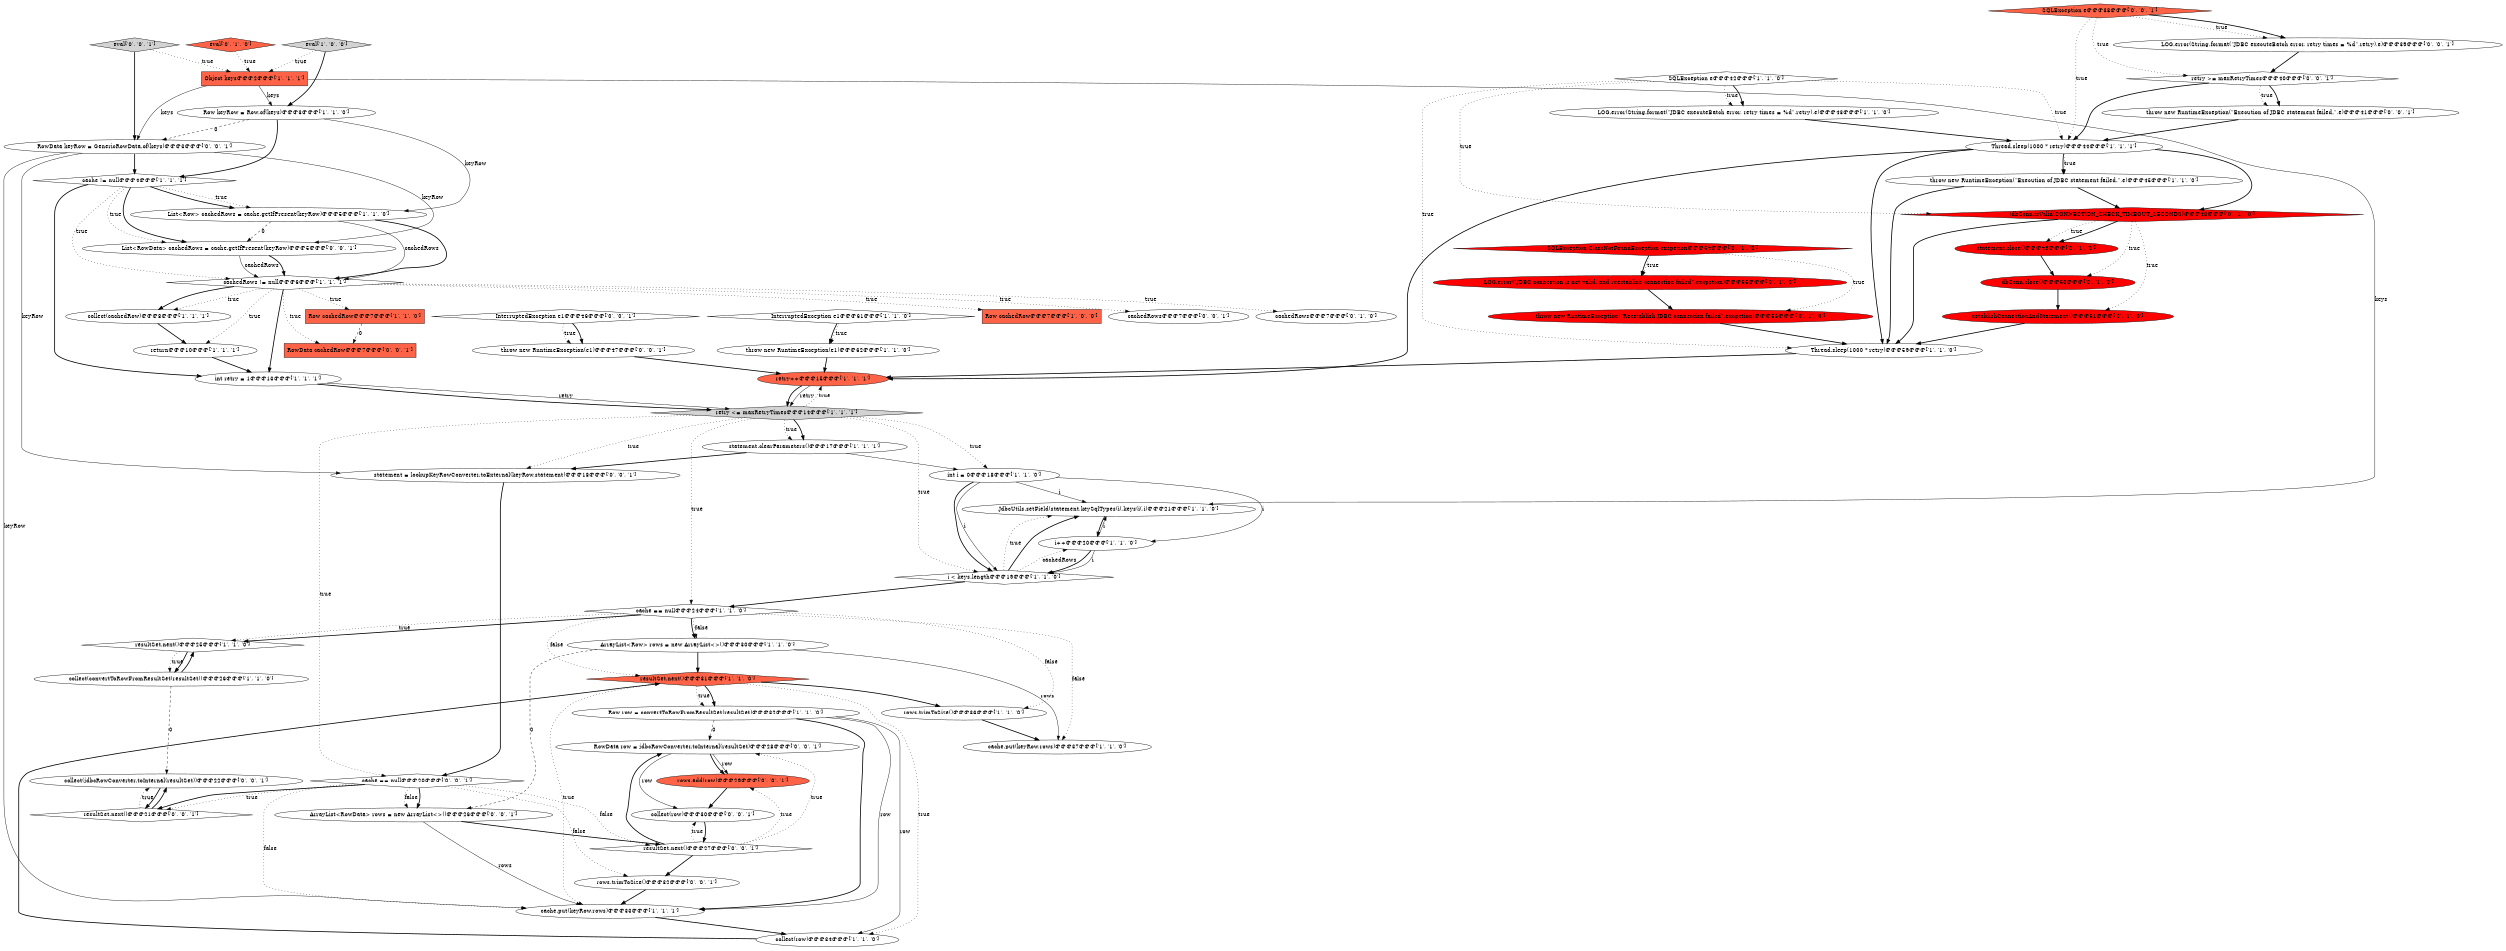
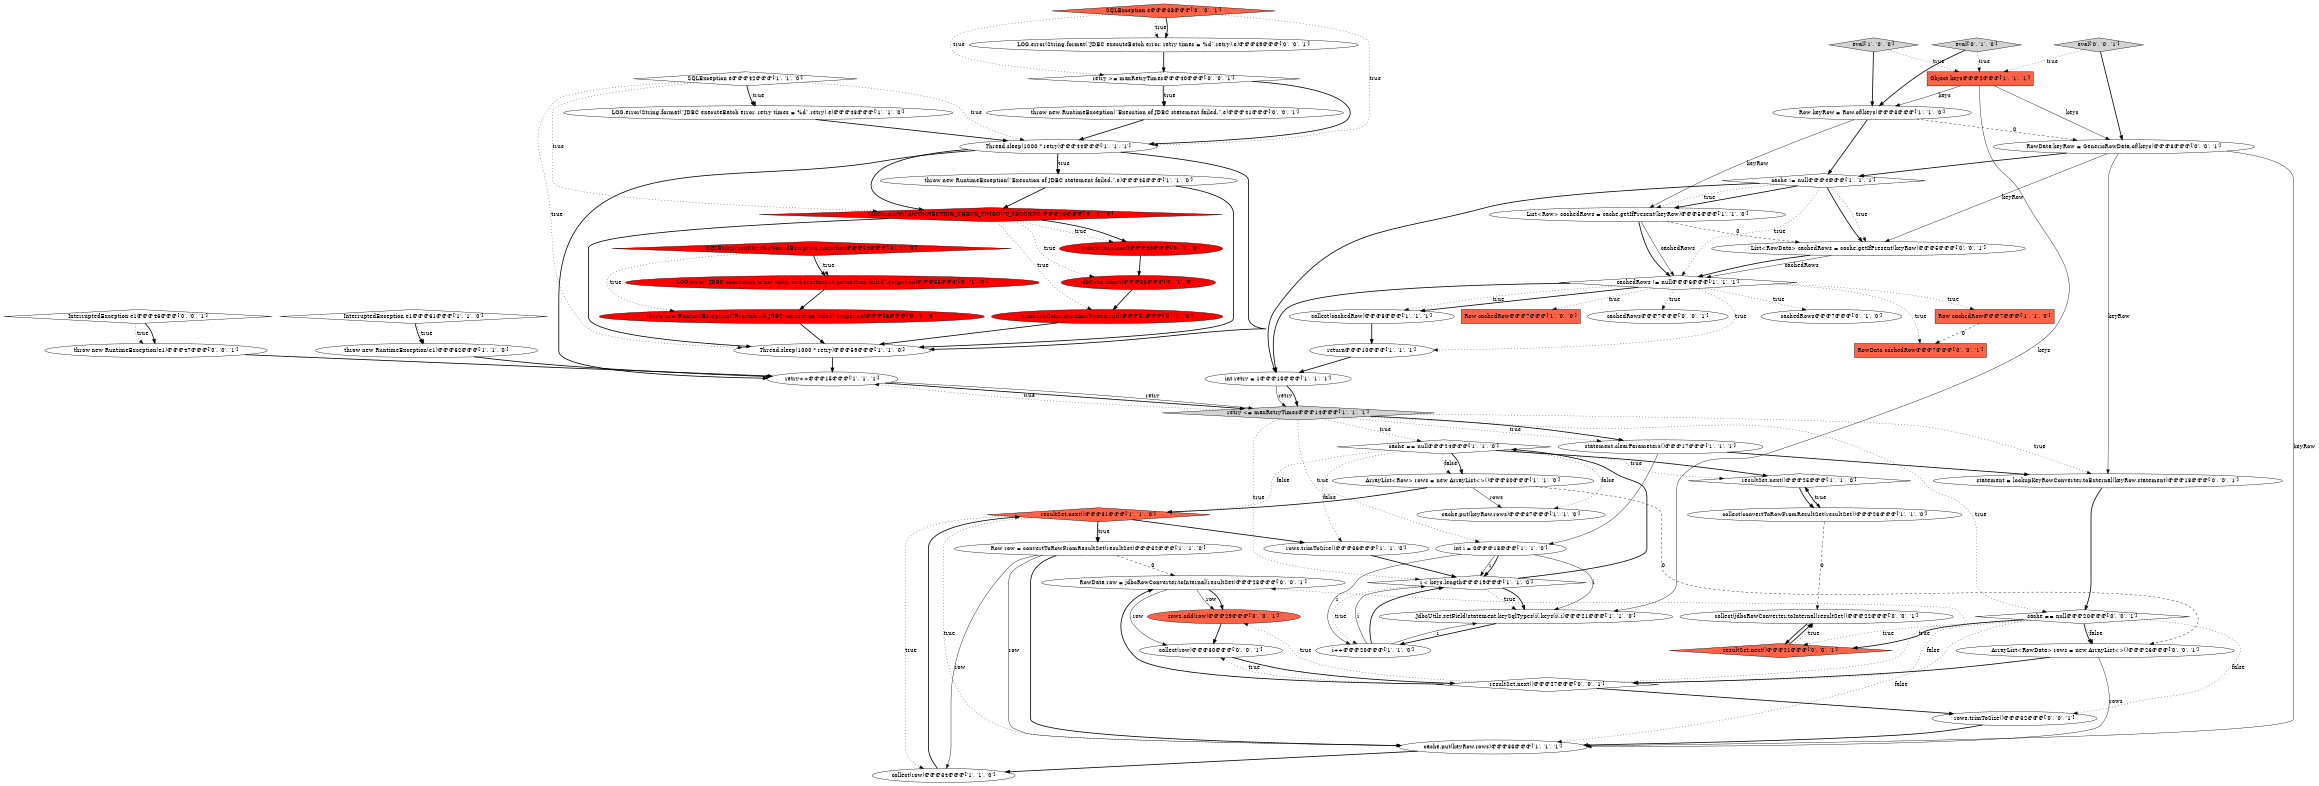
node "eval['0', '1', '0']": fillcolor tomato -> lightgray
edge "eval['0', '1', '0']" -> "Row keyRow = Row.of(keys)@@@3@@@['1', '1', '0']": added
node "retry++@@@15@@@['1', '1', '1']": fillcolor tomato -> white
edge "i < keys.length@@@19@@@['1', '1', '0']" -> "i++@@@20@@@['1', '1', '0']": label "cachedRows" -> "true"
edge "rows.trimToSize()@@@36@@@['1', '1', '0']" -> "cache.put(keyRow,rows)@@@37@@@['1', '1', '0']": now "rows.trimToSize()@@@36@@@['1', '1', '0']" -> "i < keys.length@@@19@@@['1', '1', '0']"
node "resultSet.next()@@@21@@@['0', '0', '1']": fillcolor white -> tomato
